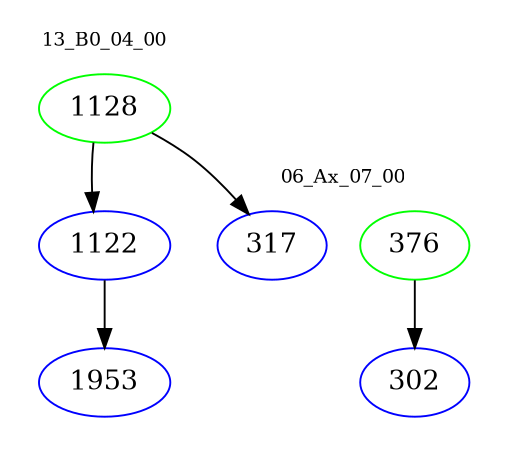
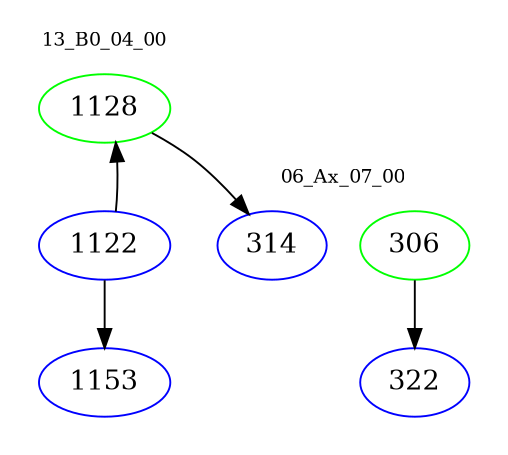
edge "1128" -> "1122": reversed
node "317": label "317" -> "314"
node "376": label "376" -> "306"
node "1953": label "1953" -> "1153"
node "302": label "302" -> "322"
